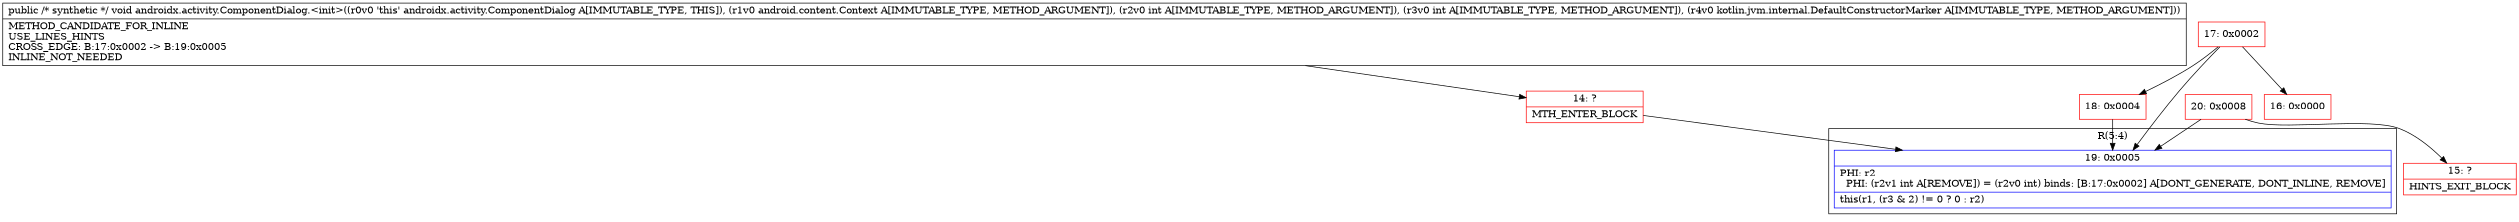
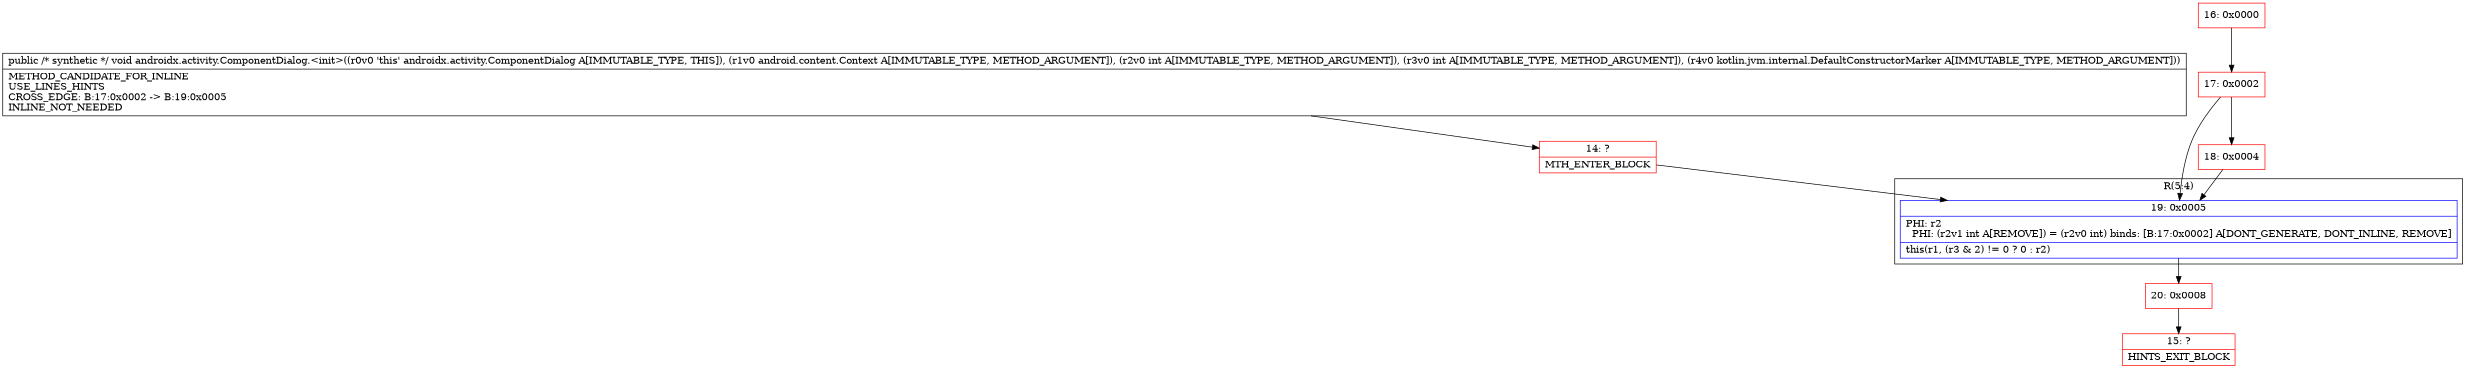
edge "17: 0x0002" -> "16: 0x0000": reversed
edge "20: 0x0008" -> "19: 0x0005": reversed
